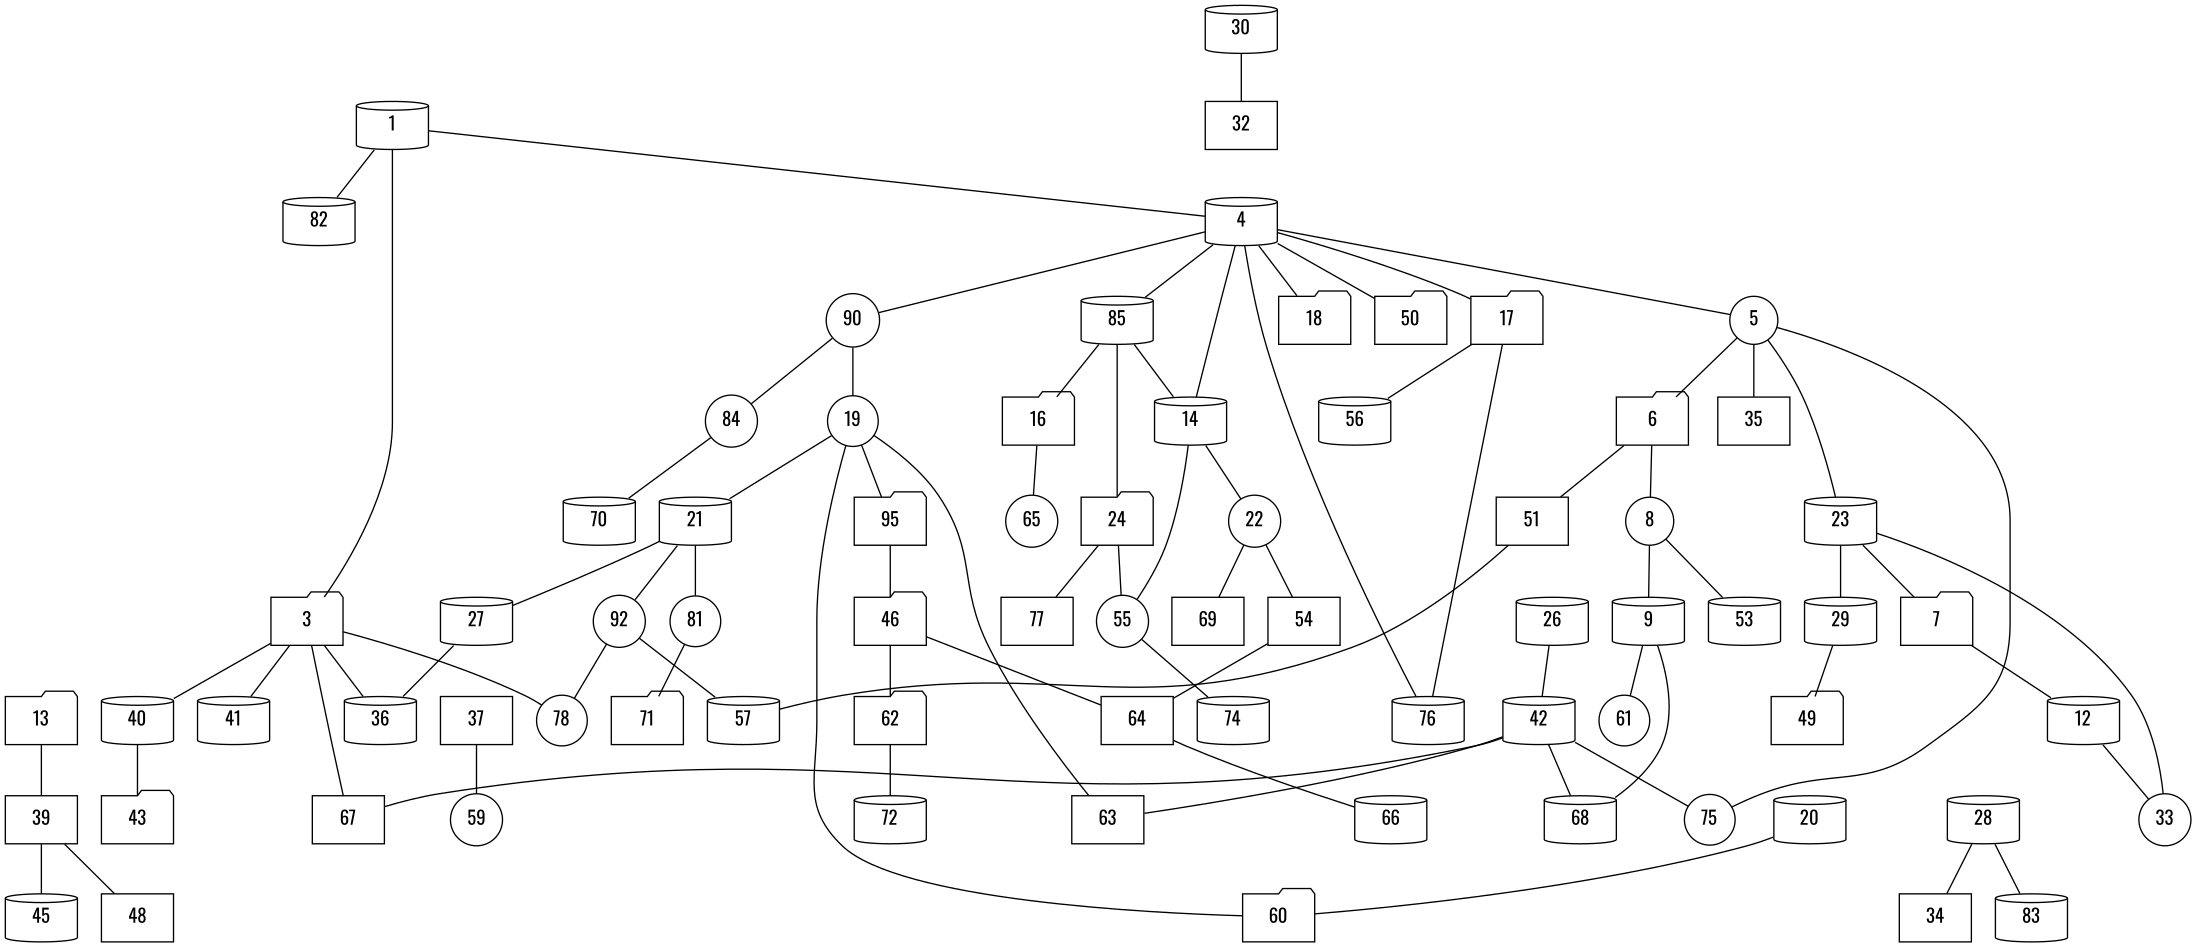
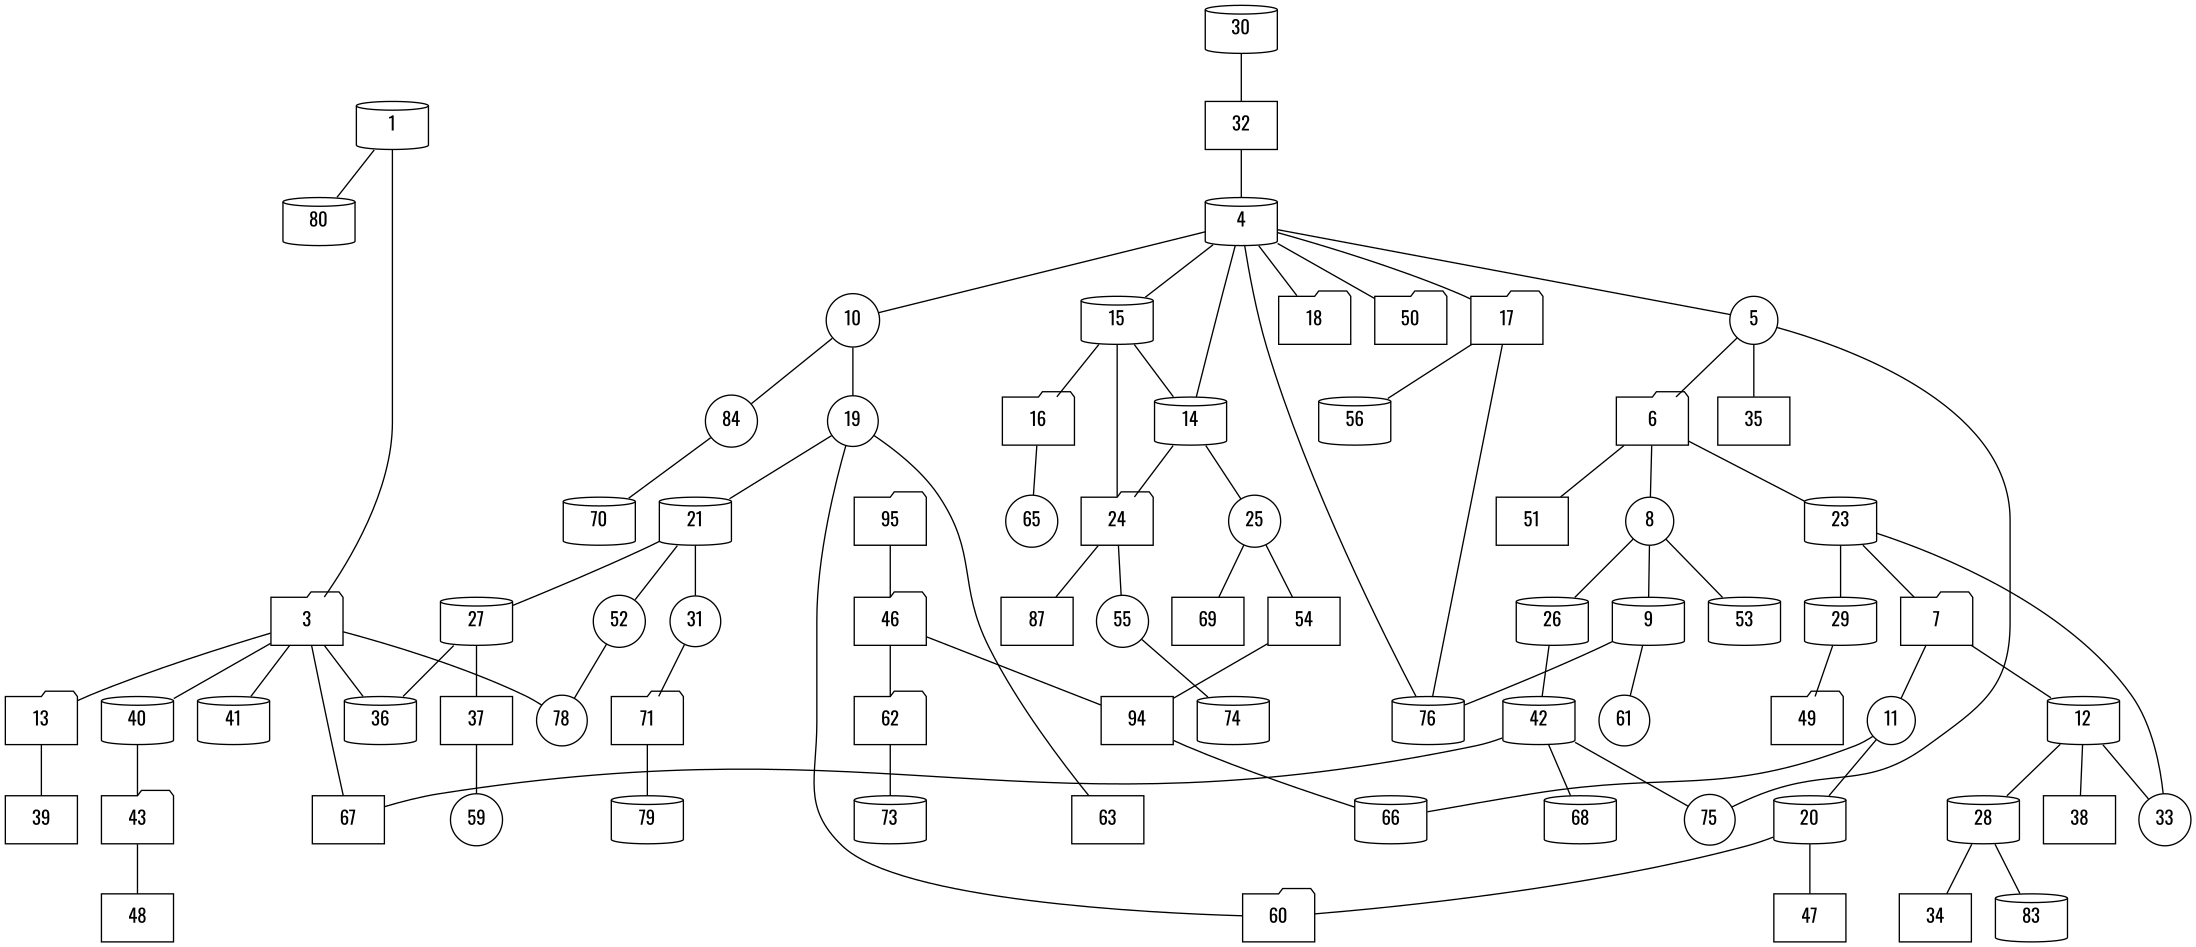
edge "1" -- "4": now "32" -- "4"
node "82": label "82" -> "80"
node "90": label "90" -> "10"
node "85": label "85" -> "15"
edge "5" -- "23": now "6" -- "23"
edge "19" -- "95": removed
node "22": label "22" -> "25"
edge "14" -- "55": now "14" -- "24"
edge "8" -- "26": added
node "92": label "92" -> "52"
node "81": label "81" -> "31"
node "77": label "77" -> "87"
edge "3" -- "13": added
edge "27" -- "37": added
node "57": removed
node "64": label "64" -> "94"
node "11": added
edge "9" -- "68": now "9" -- "76"
edge "12" -- "28": added
edge "42" -- "63": removed
node "79": added
node "72": label "72" -> "73"
node "38": added
edge "39" -- "48": now "43" -- "48"
node "45": removed
node "47": added
